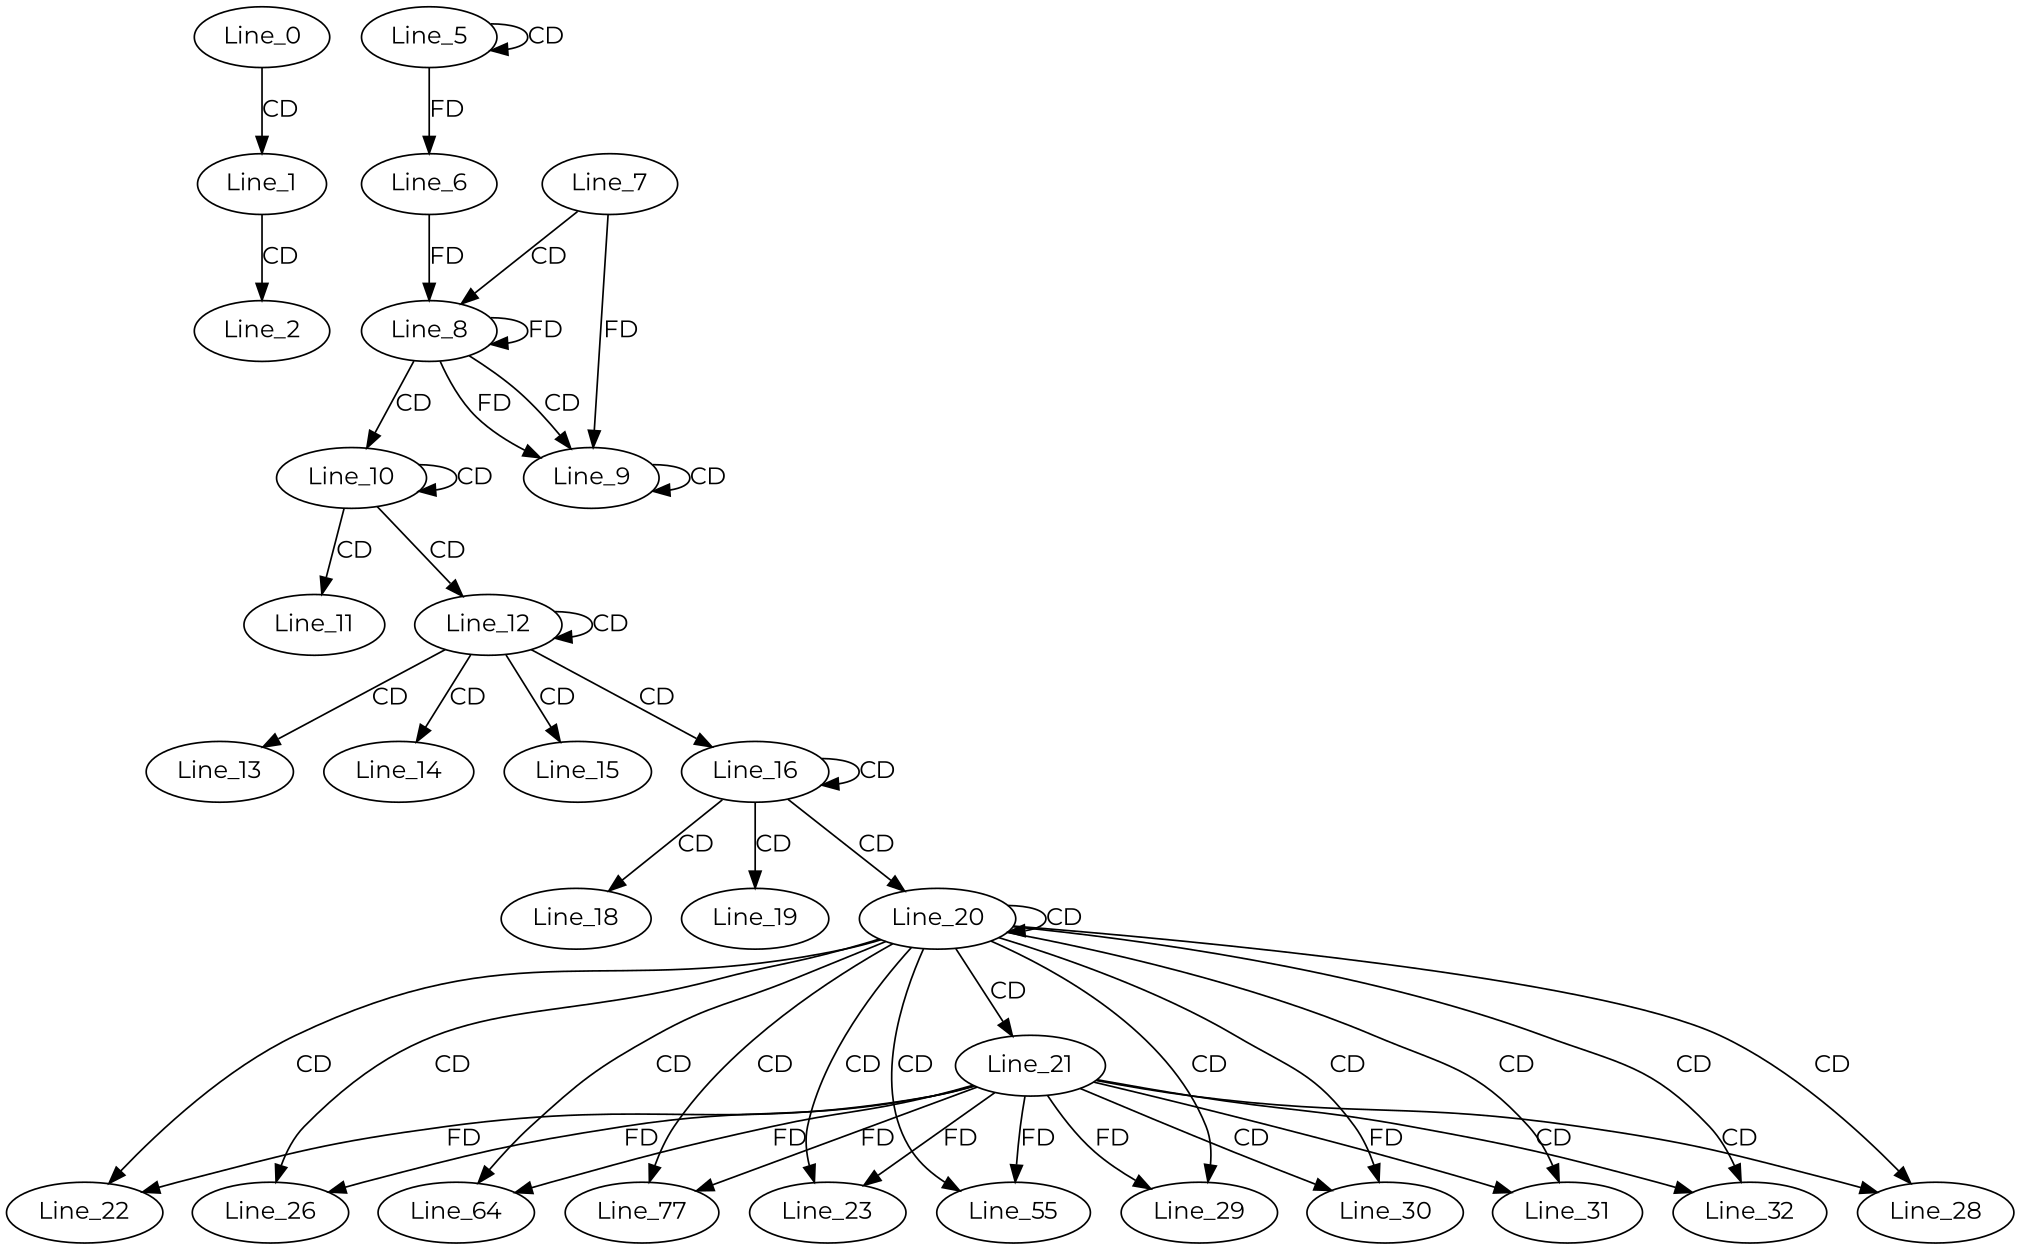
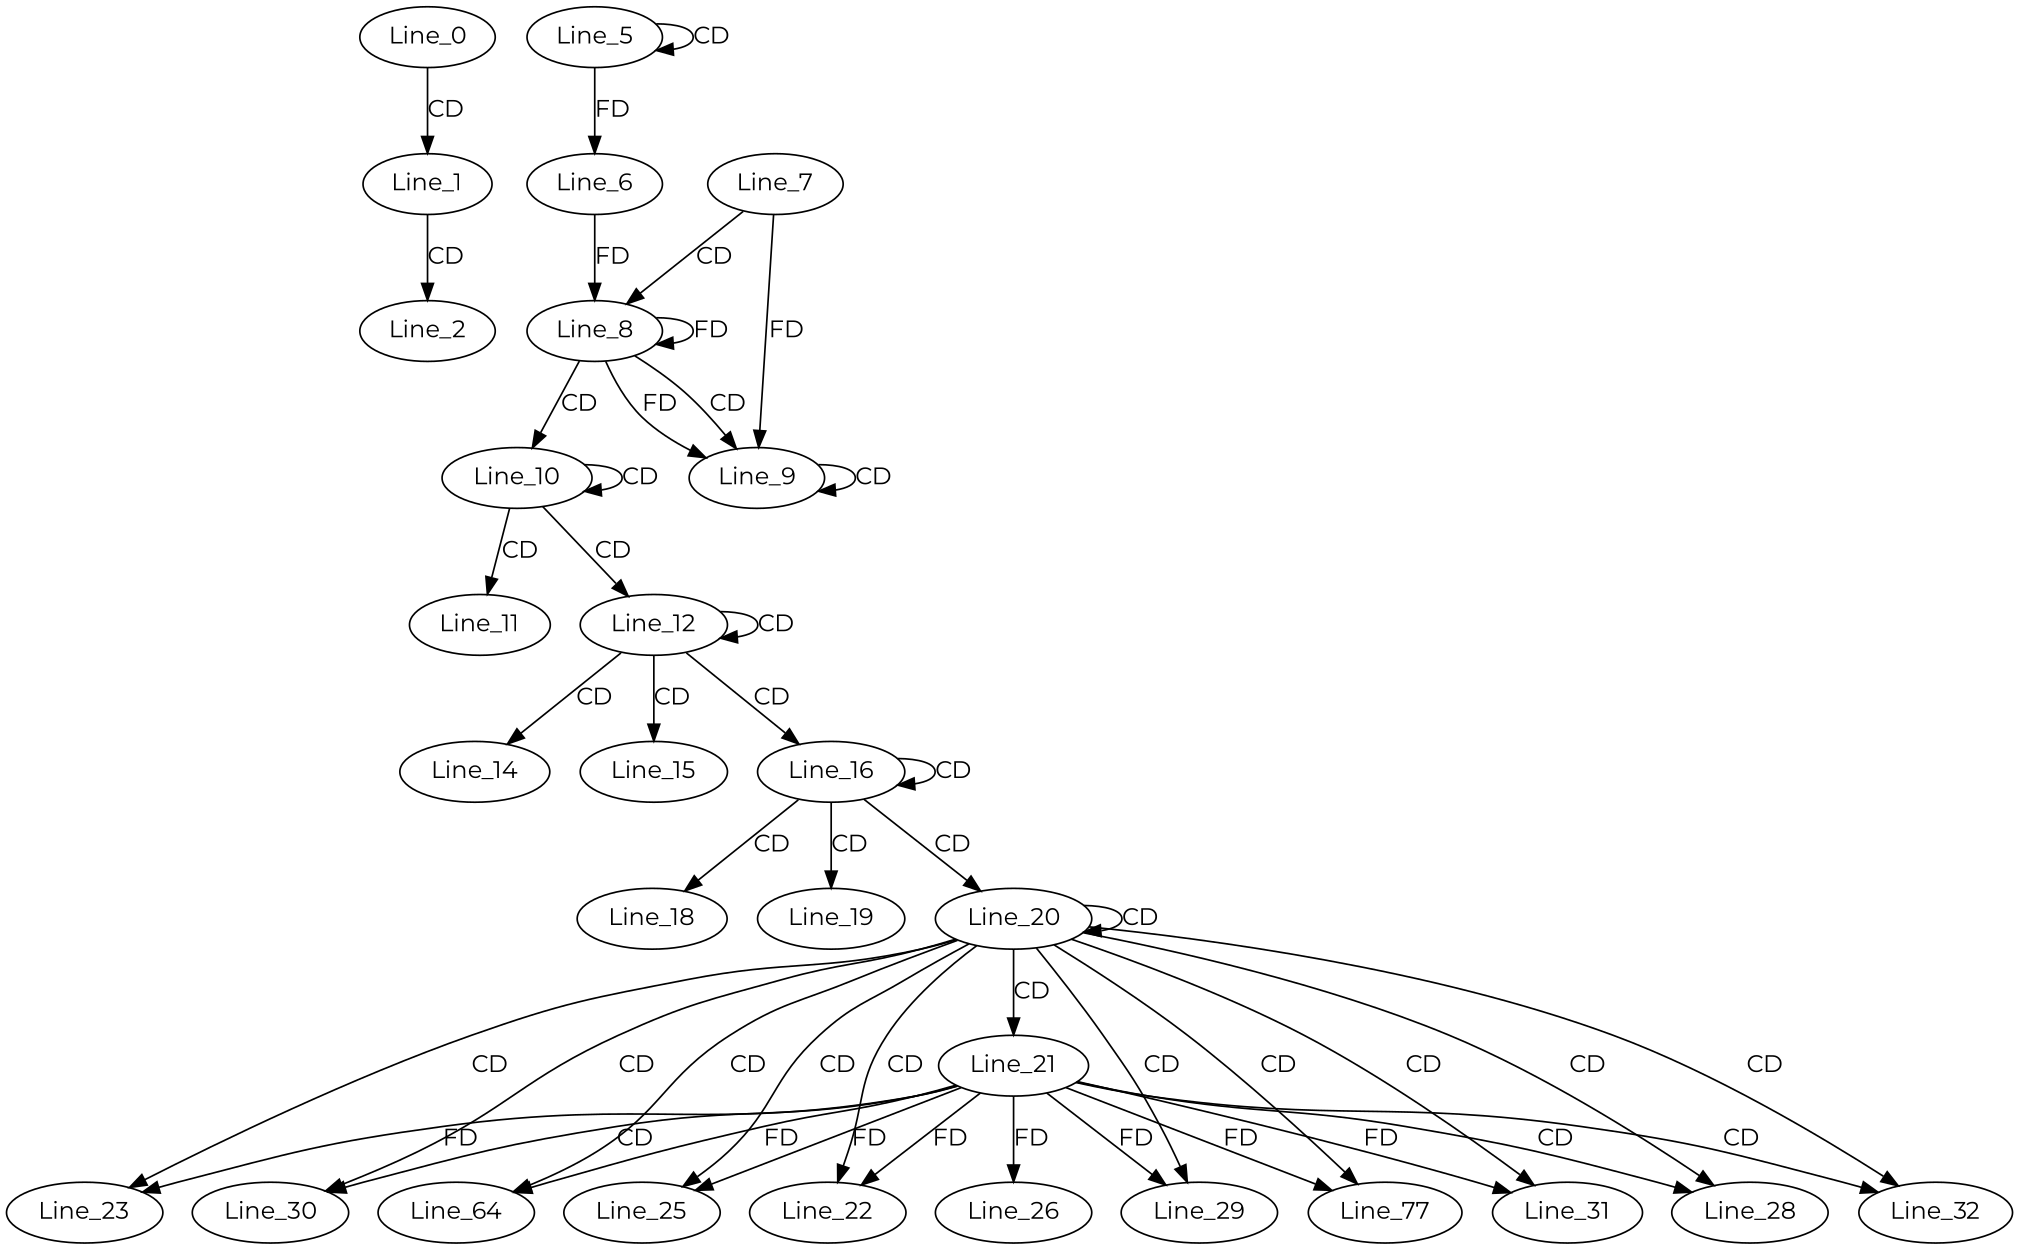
node "Line_13": removed
edge "Line_20" -> "Line_26": removed, label "CD"
node "Line_55": label "Line_55" -> "Line_25"
